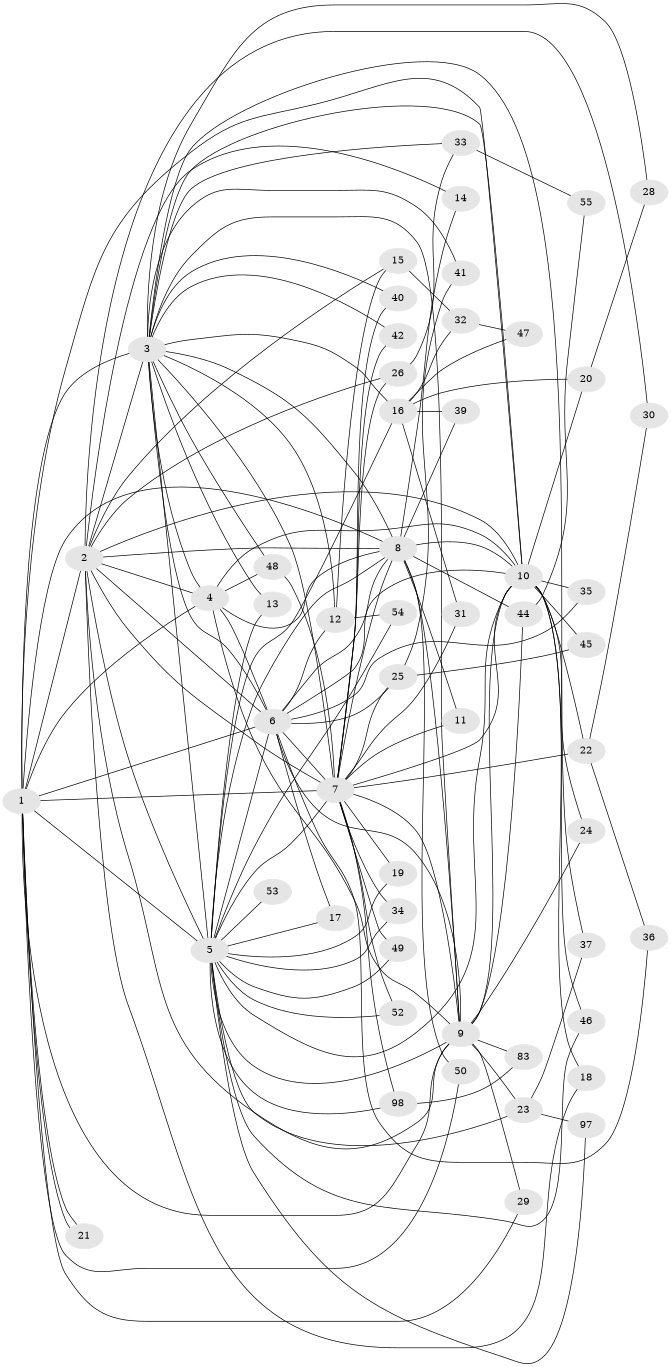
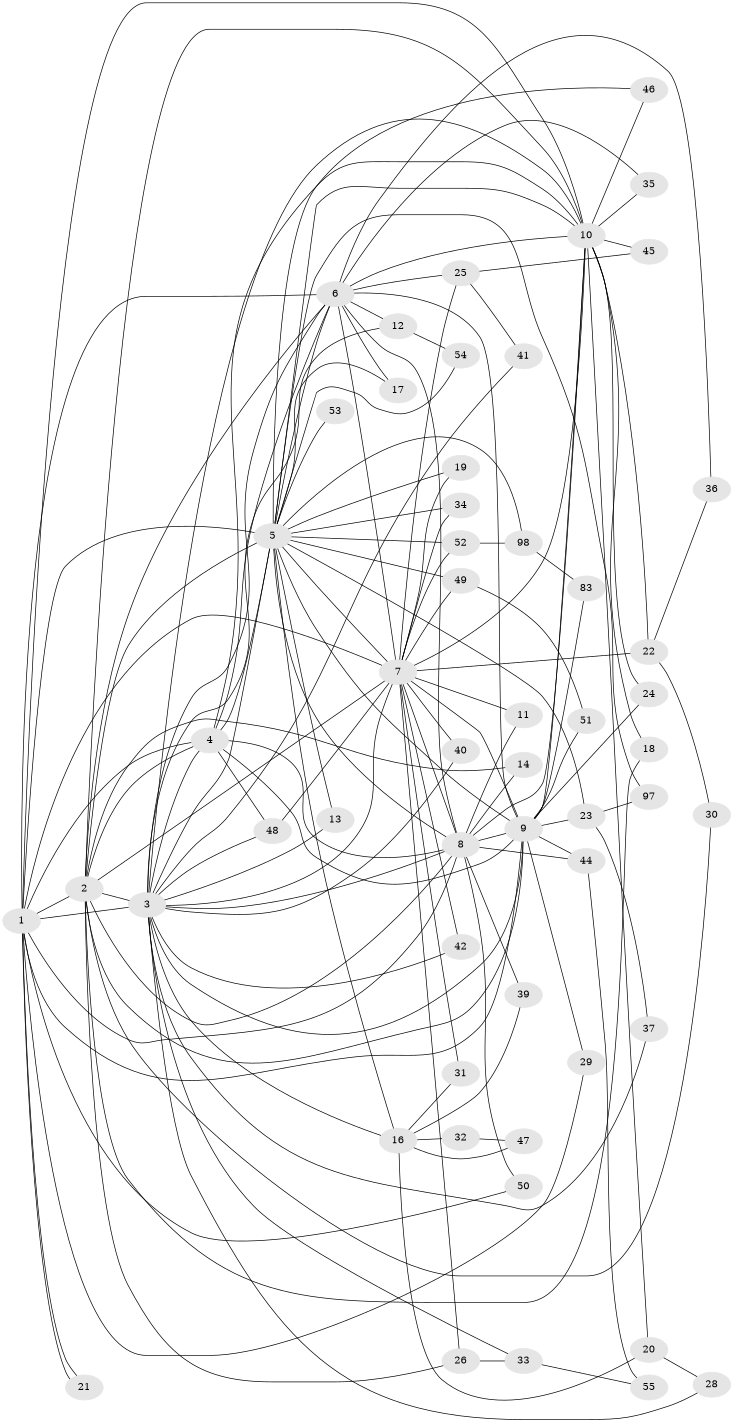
node "15": removed
edge "5" -- "4": added
node "51": added
edge "7" -- "98": now "52" -- "98"
